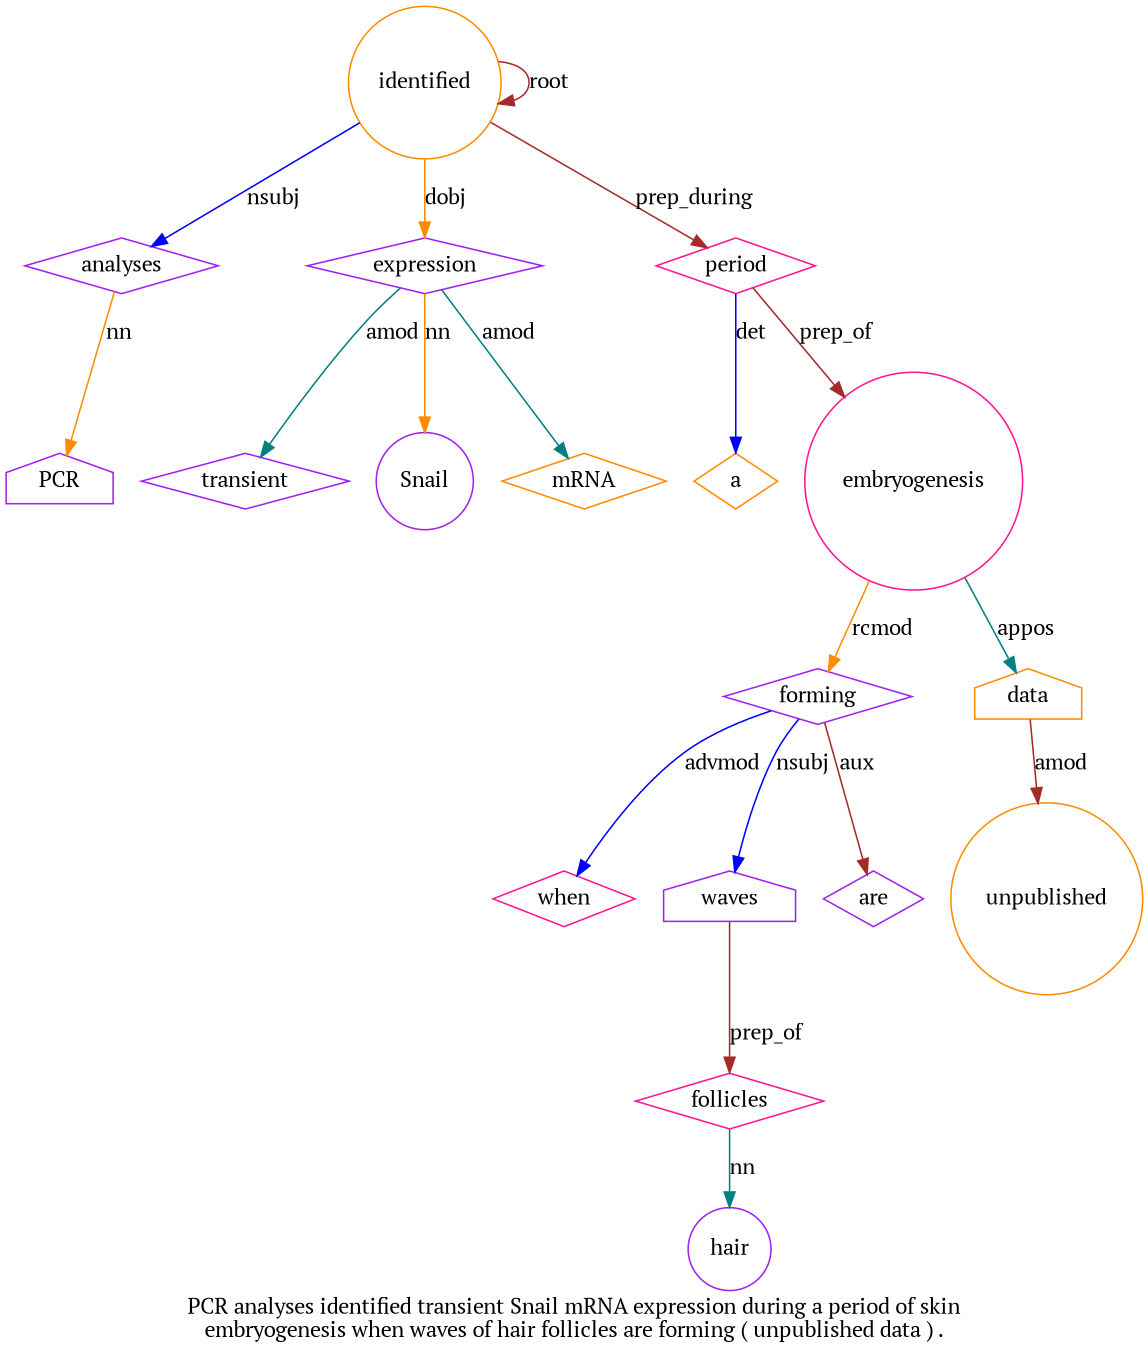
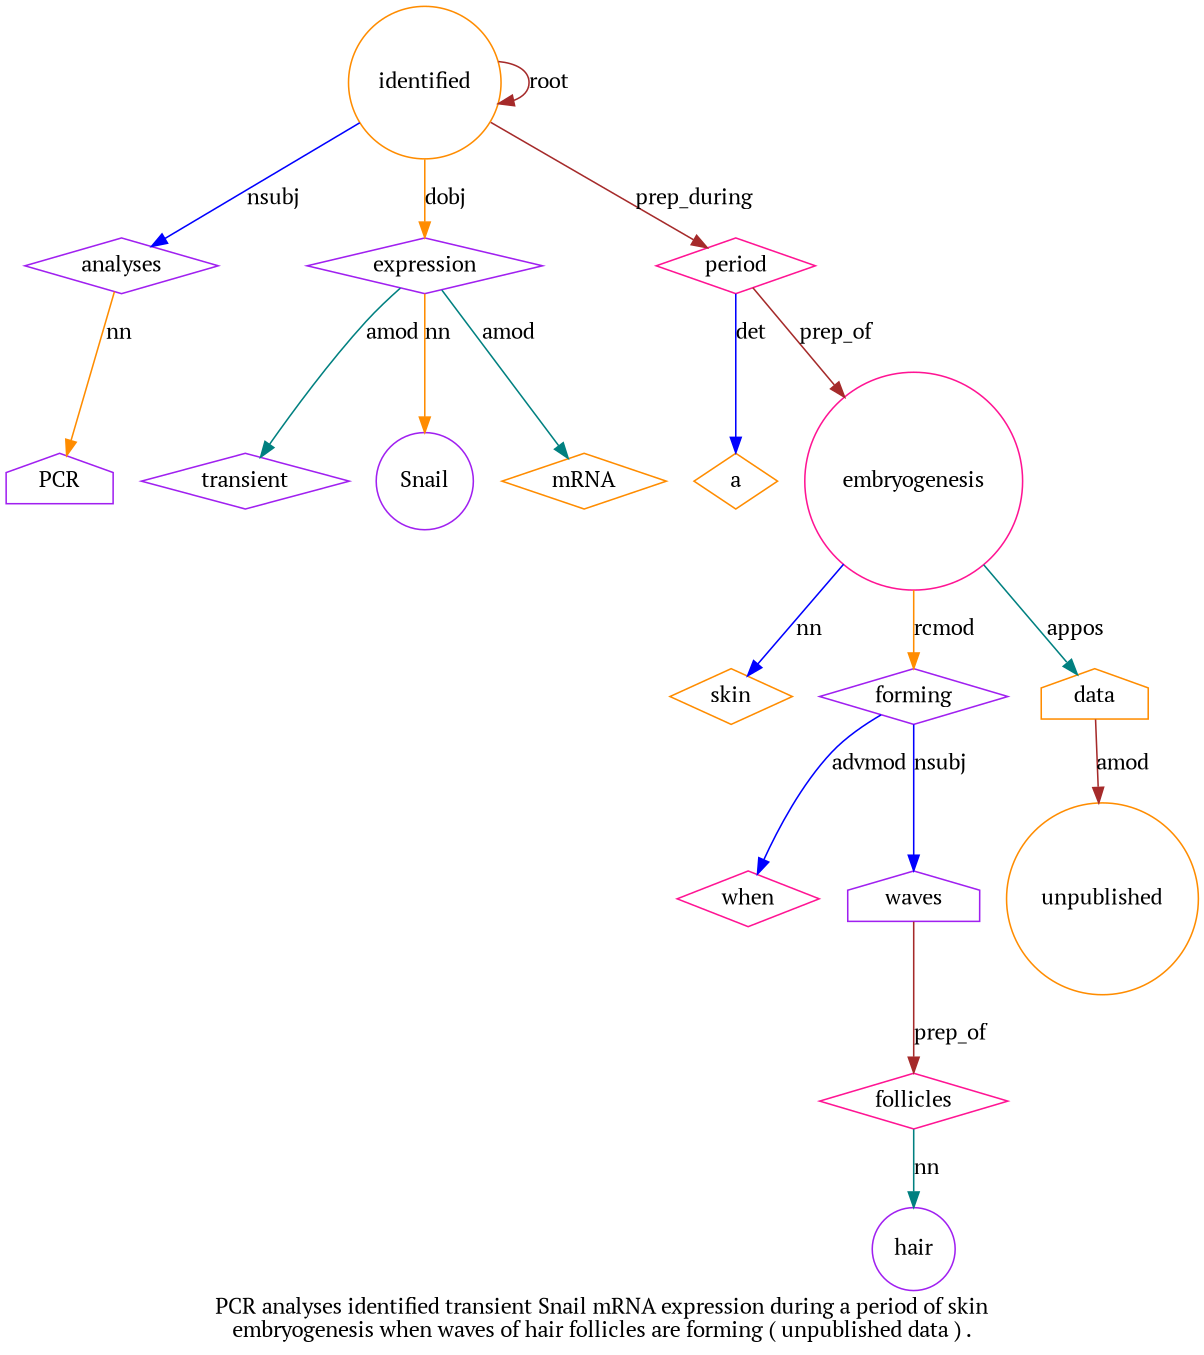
node "skin": added
node "are": removed
